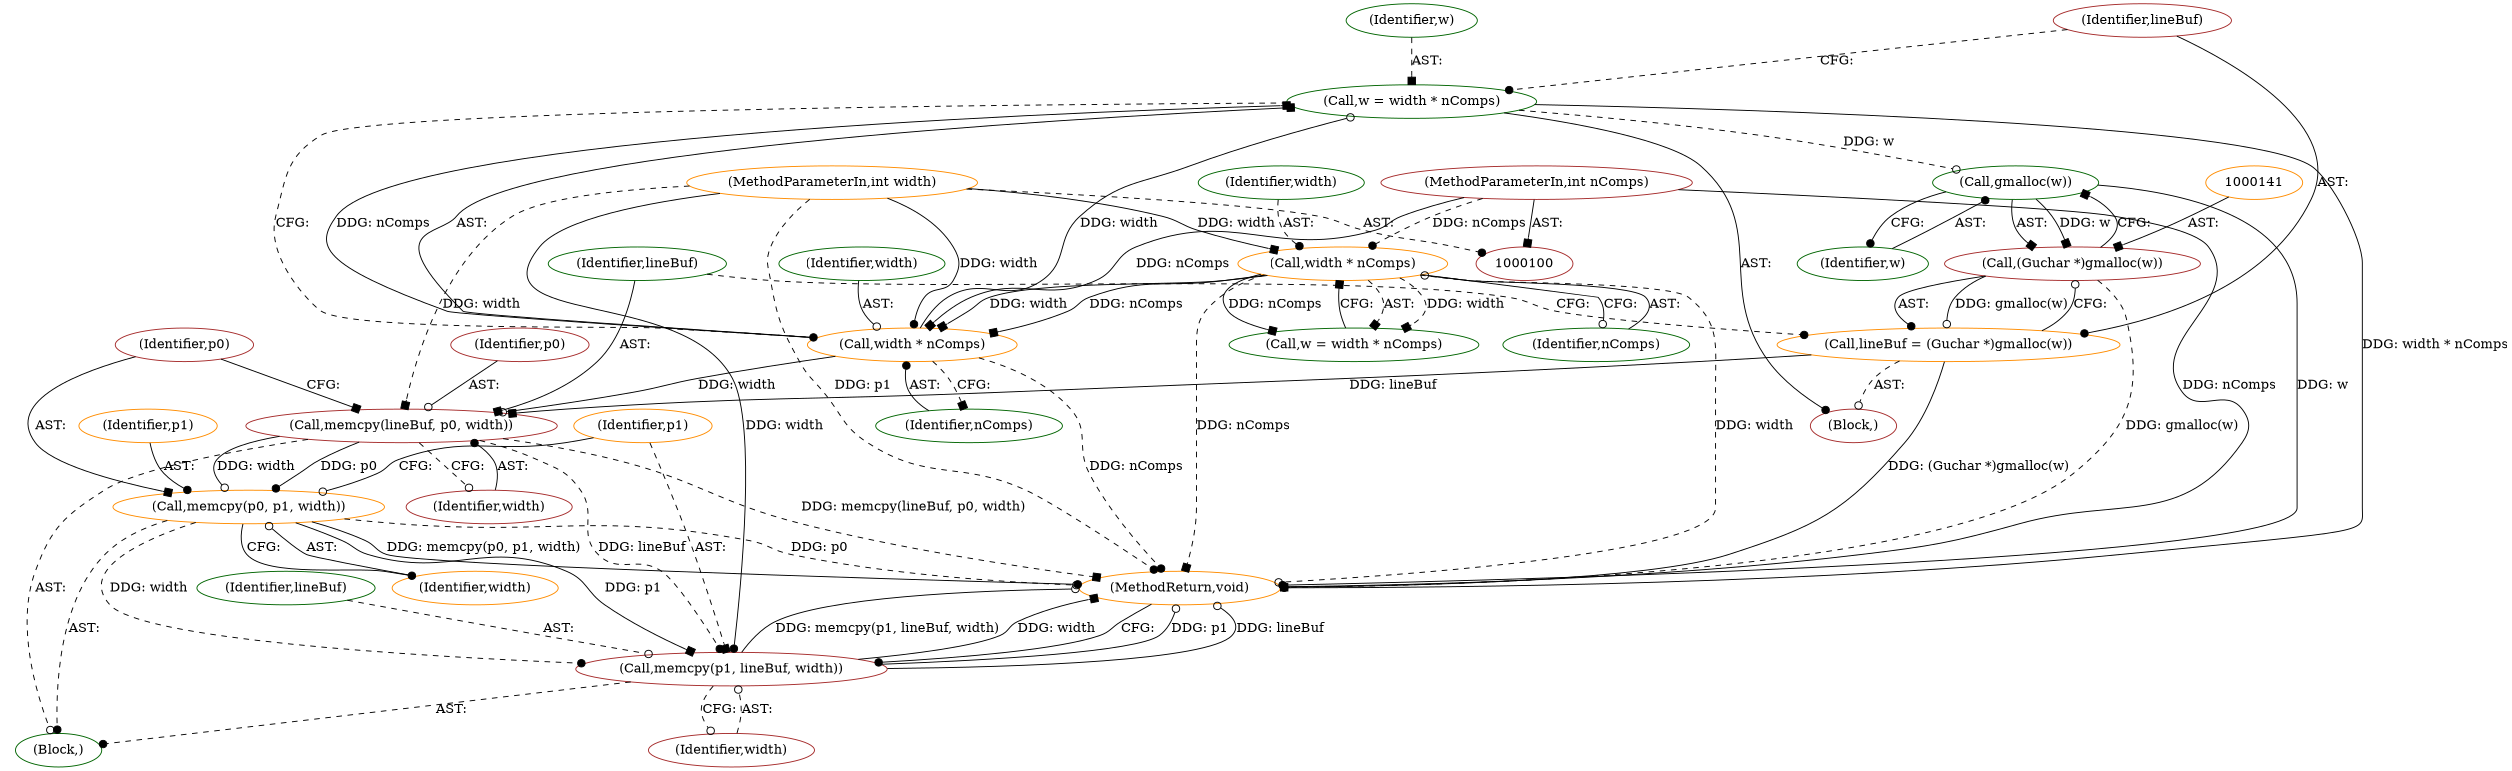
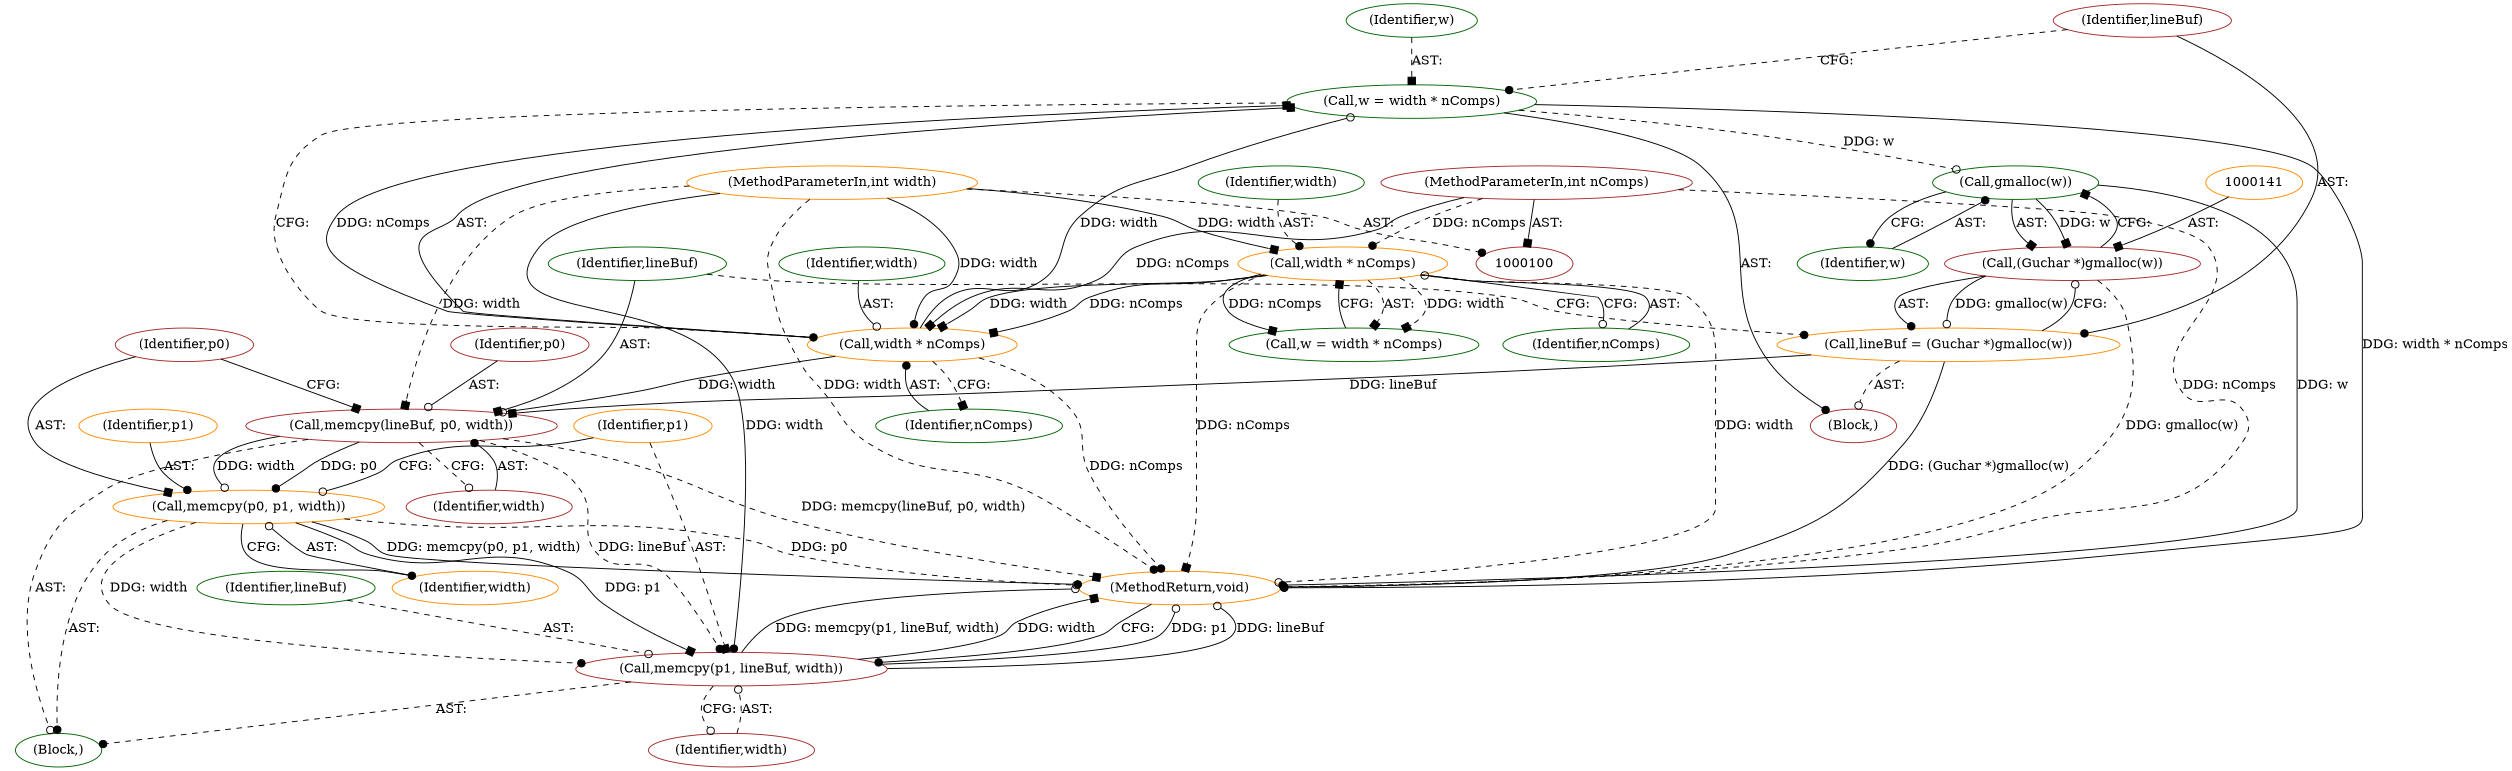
edge "(MethodParameterIn,int width)" -> "(MethodReturn,void)": label "DDG: p1" -> "DDG: width"
edge "(MethodParameterIn,int nComps)" -> "(MethodReturn,void)": style solid -> dashed
edge "(Call,(Guchar *)gmalloc(w))" -> "(MethodReturn,void)": arrowhead box -> dot
